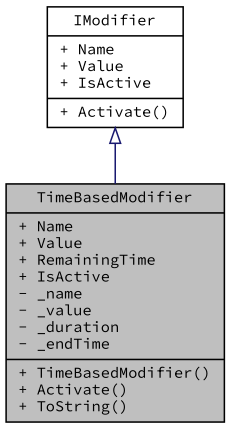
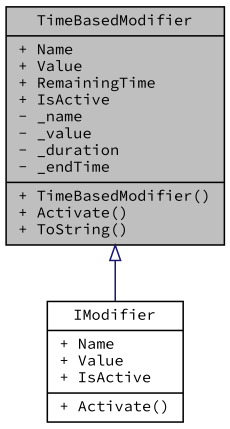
edge "TimeBasedModifier" -> "IModifier": reversed
